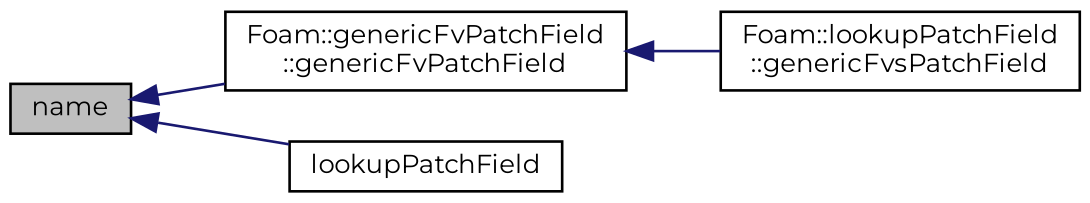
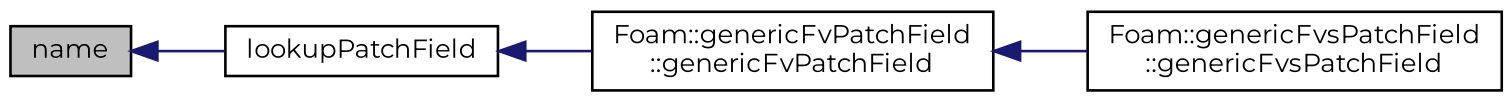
node "Foam::lookupPatchField ::genericFvsPatchField": label "Foam::lookupPatchField ::genericFvsPatchField" -> "Foam::genericFvsPatchField ::genericFvsPatchField"
edge "Foam::genericFvPatchField ::genericFvPatchField" -> "name": now "Foam::genericFvPatchField ::genericFvPatchField" -> "lookupPatchField"
